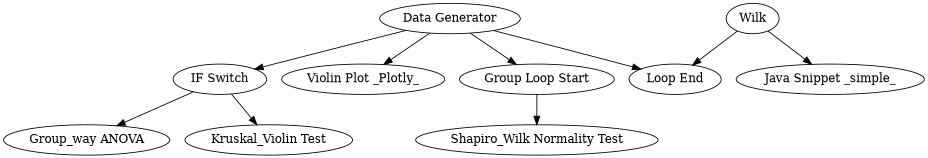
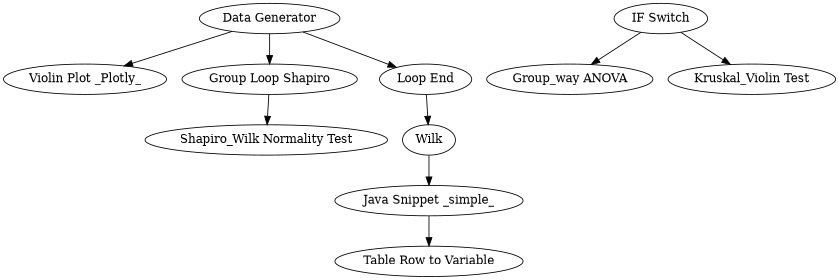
edge "Wilk" -> "Loop End": reversed
edge "Data Generator" -> "IF Switch": removed
node "Group Loop Start": label "Group Loop Start" -> "Group Loop Shapiro"
node "Table Row to Variable": added
